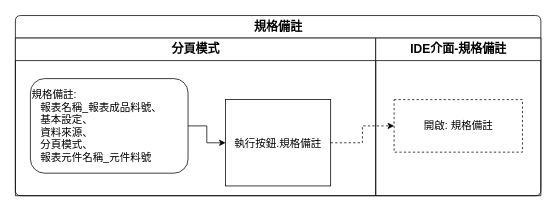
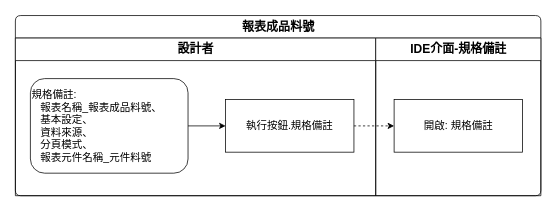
node "規格備註": label "規格備註" -> "報表成品料號"
node "分頁模式": label "分頁模式" -> "設計者"
node "開啟: 規格備註": style dashed -> solid
node "執行按鈕.規格備註": size 105x86 -> 128x53
